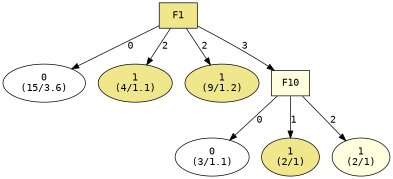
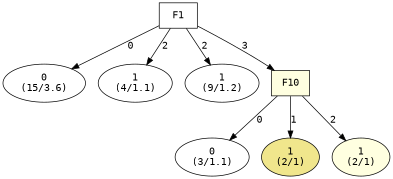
node "F1": fillcolor khaki -> white
node "1 (4/1.1)": fillcolor khaki -> white
node "1 (9/1.2)": fillcolor khaki -> white
